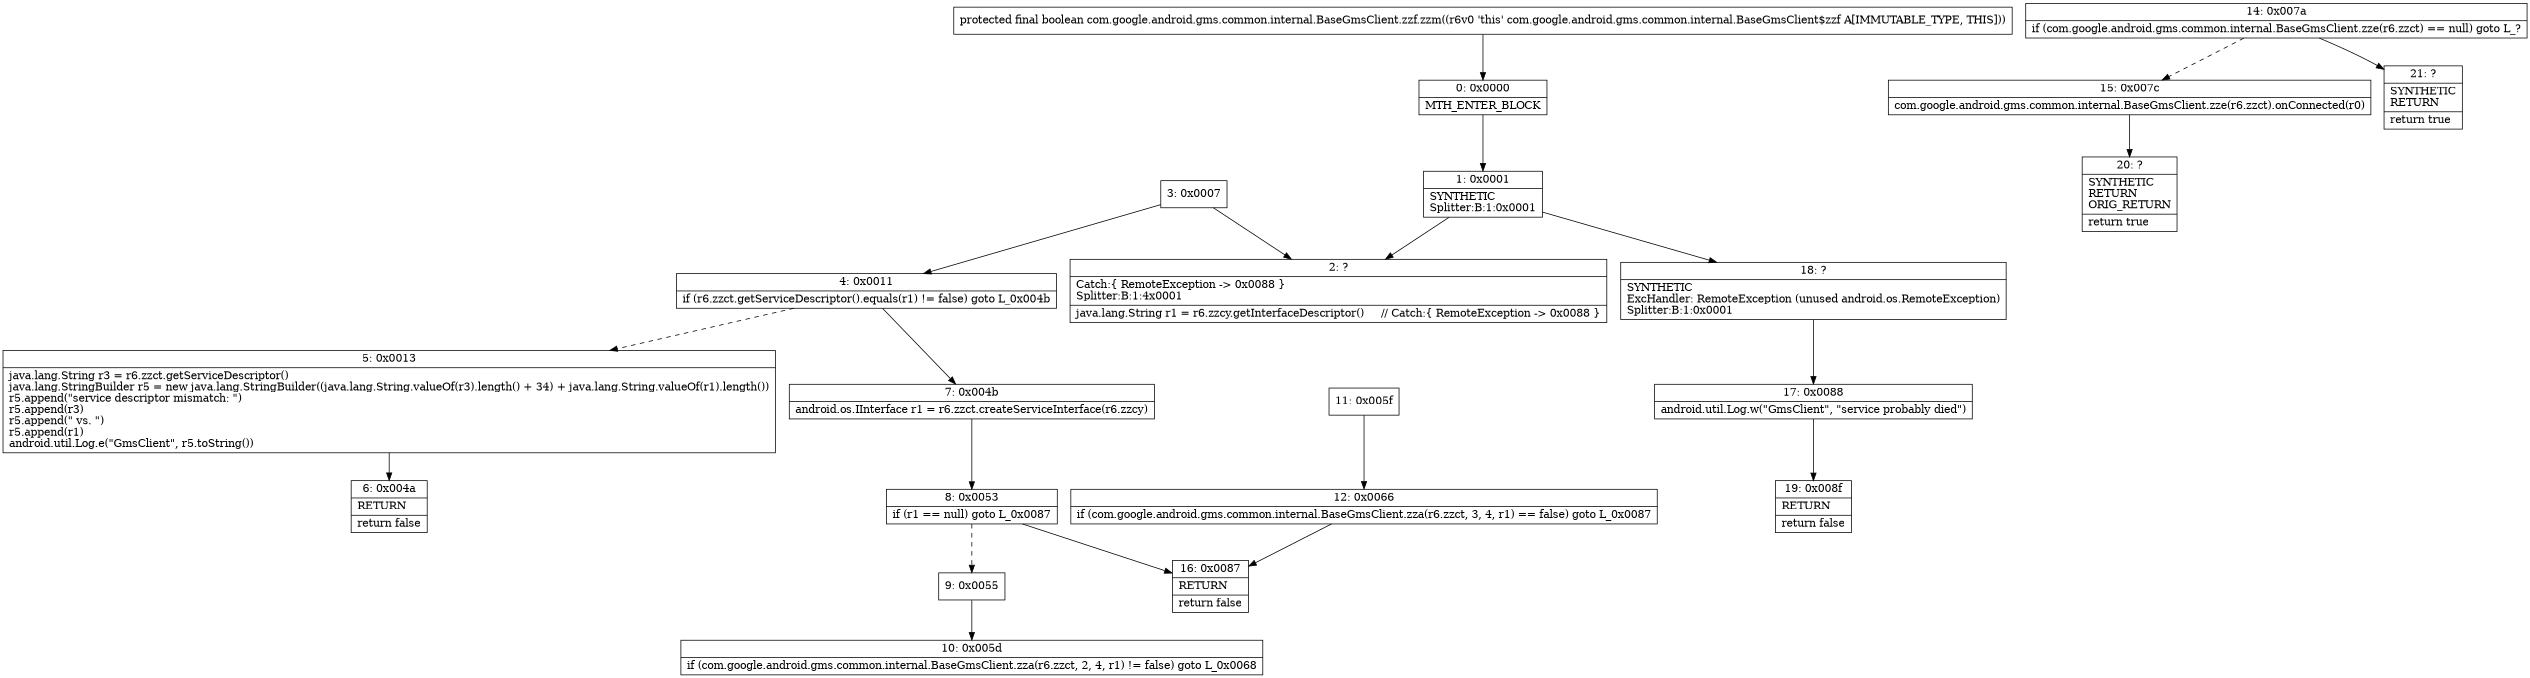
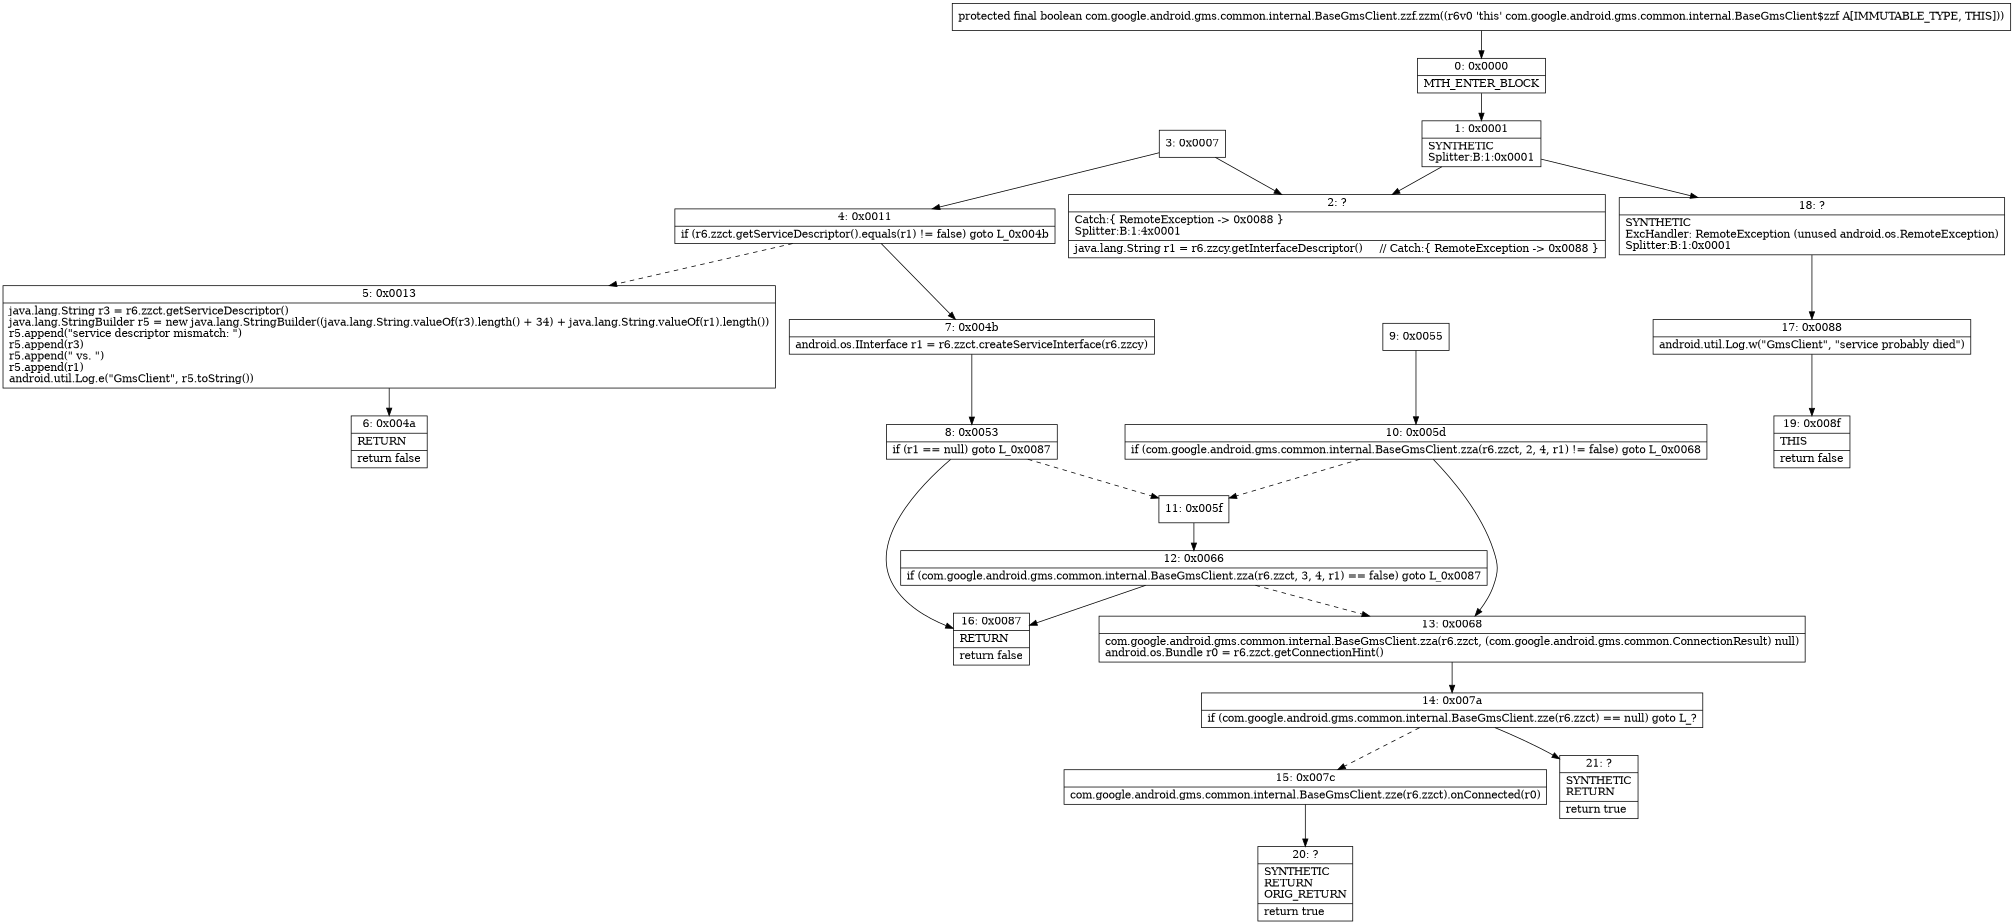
edge "10: 0x005d" -> "11: 0x005f": added
node "19: 0x008f": text "RETURN" -> "THIS"
edge "8: 0x0053" -> "9: 0x0055": now "8: 0x0053" -> "11: 0x005f"
node "13: 0x0068": added
